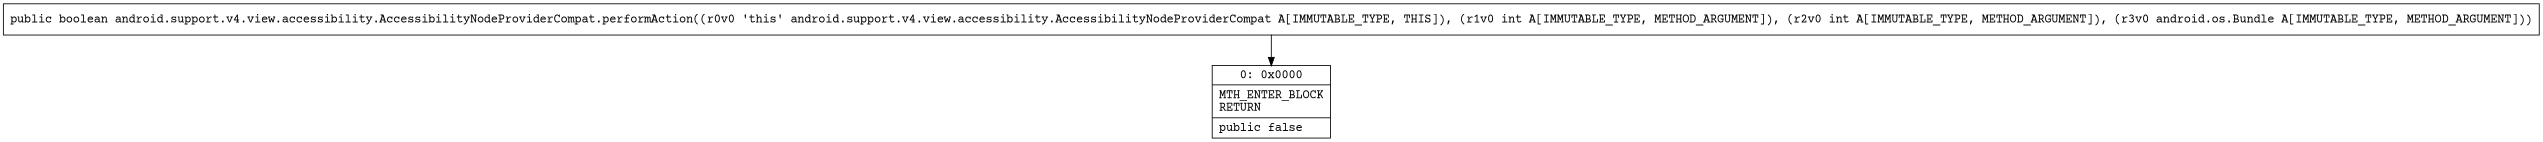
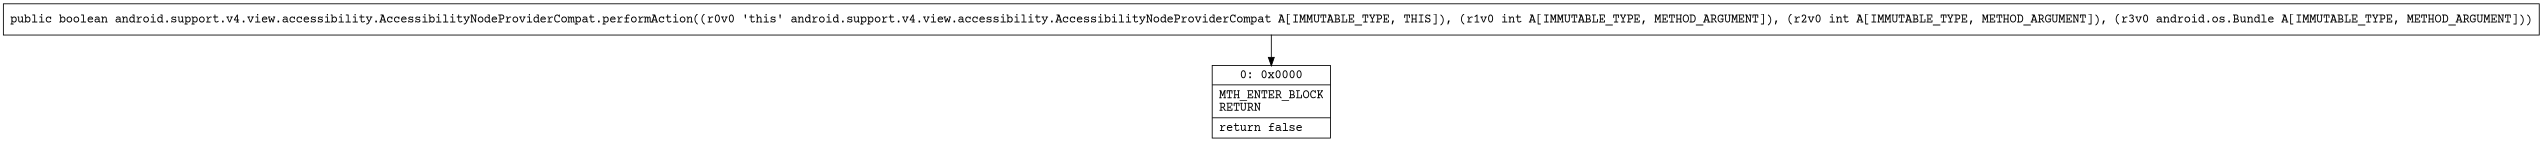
node "0: 0x0000": text "public false" -> "return false"
